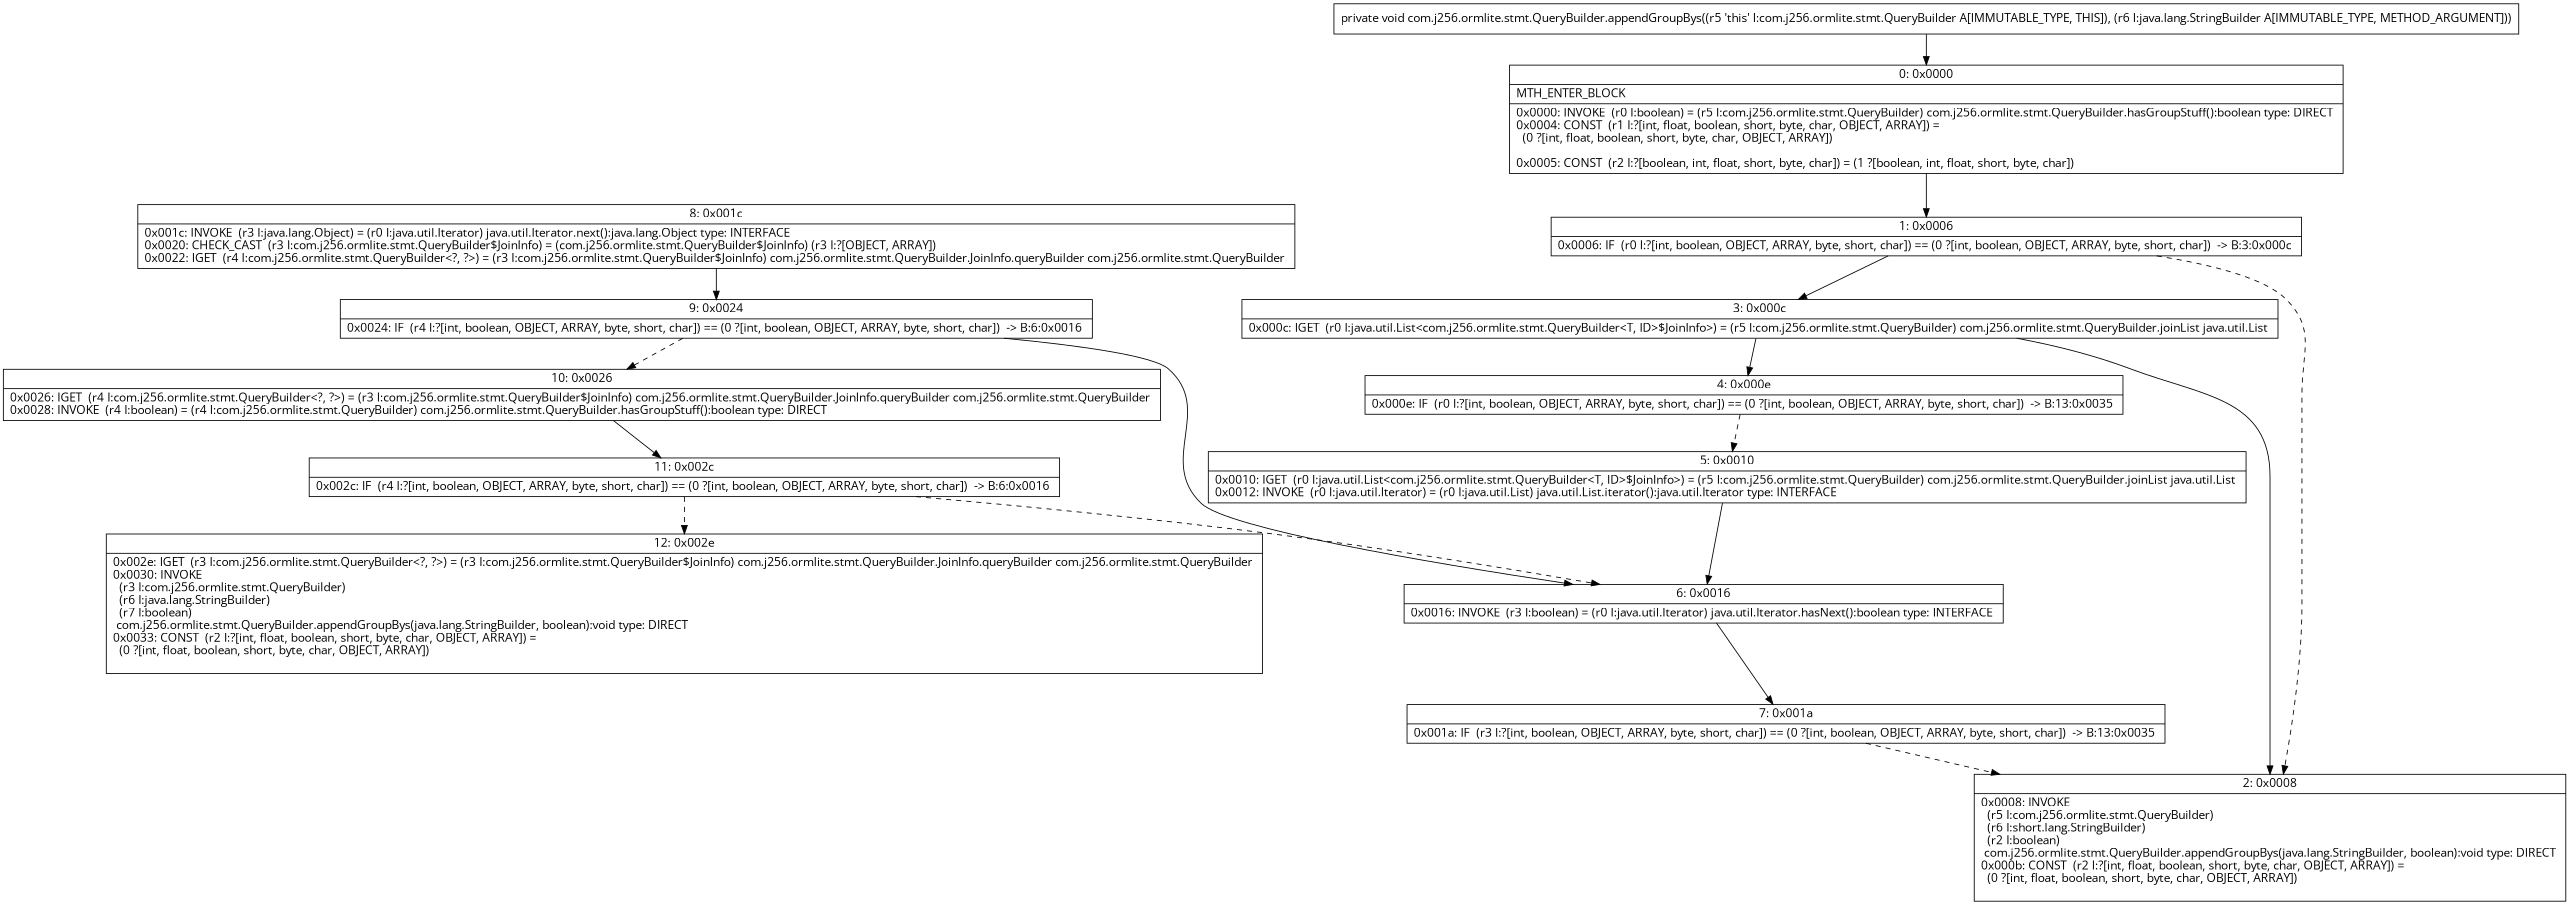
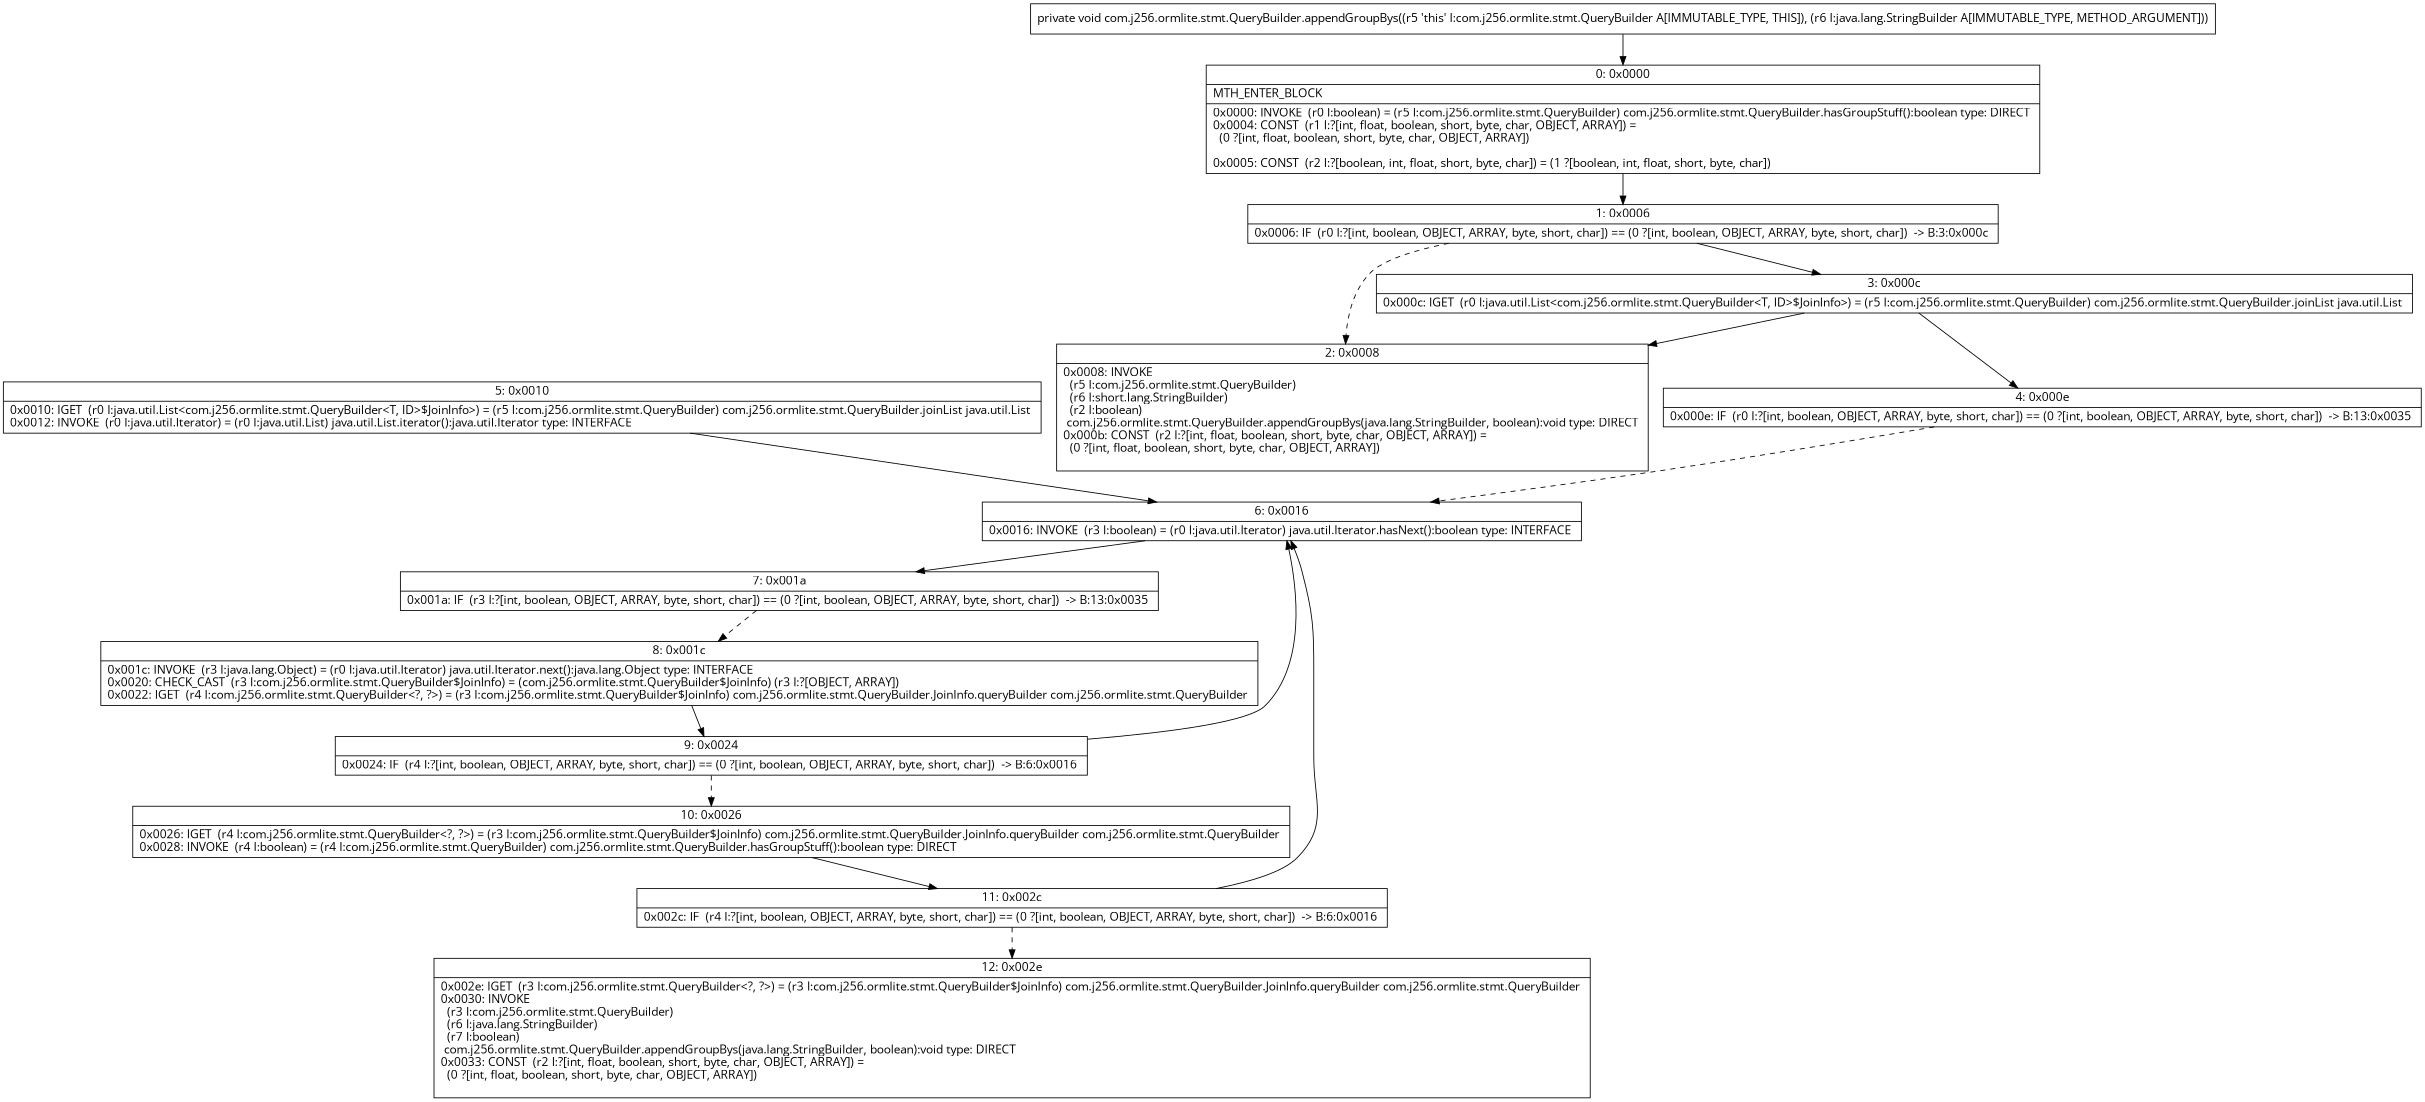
edge "4: 0x000e" -> "5: 0x0010": now "4: 0x000e" -> "6: 0x0016"
edge "11: 0x002c" -> "6: 0x0016": style dashed -> solid
edge "7: 0x001a" -> "2: 0x0008": now "7: 0x001a" -> "8: 0x001c"
